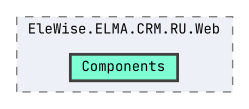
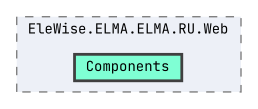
cluster "EleWise.ELMA.CRM.RU.Web": label "EleWise.ELMA.CRM.RU.Web" -> "EleWise.ELMA.ELMA.RU.Web"
